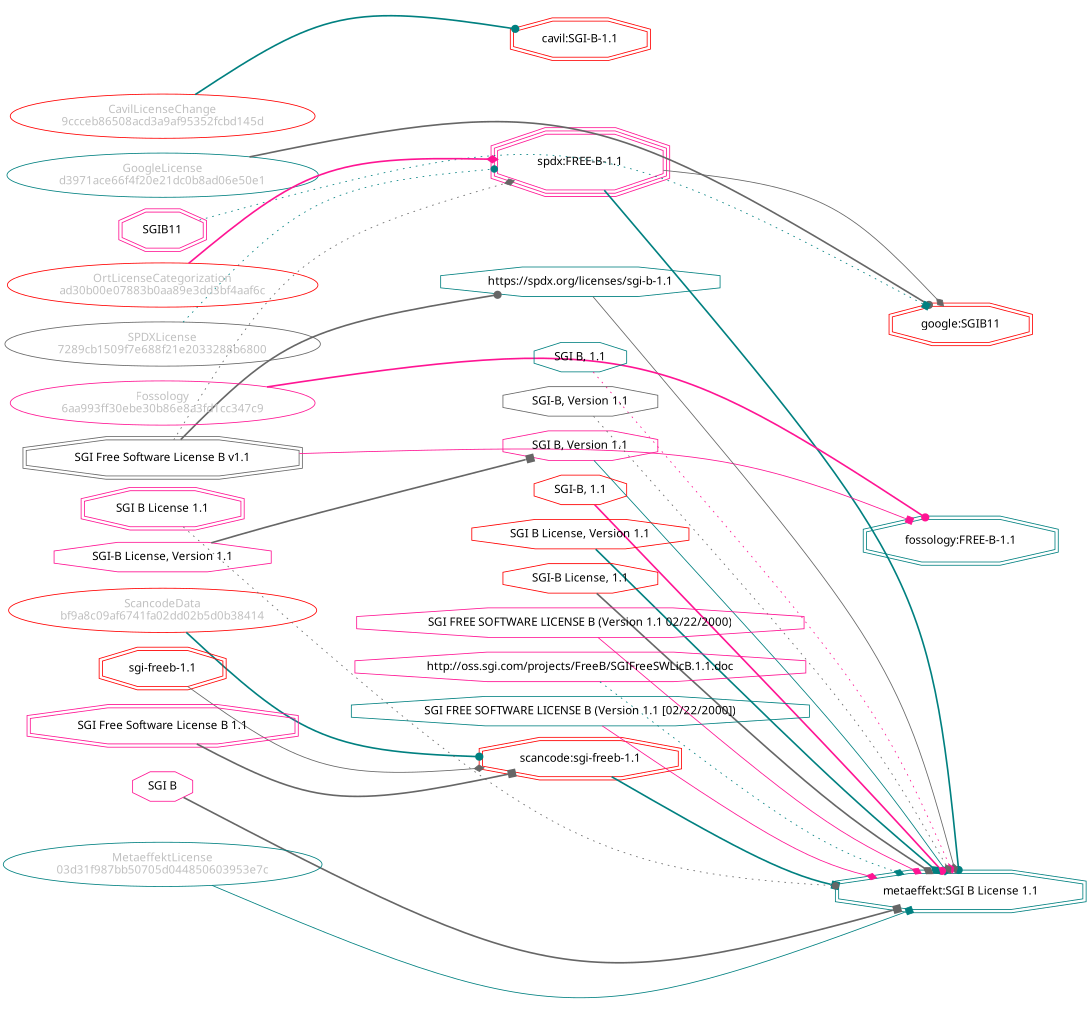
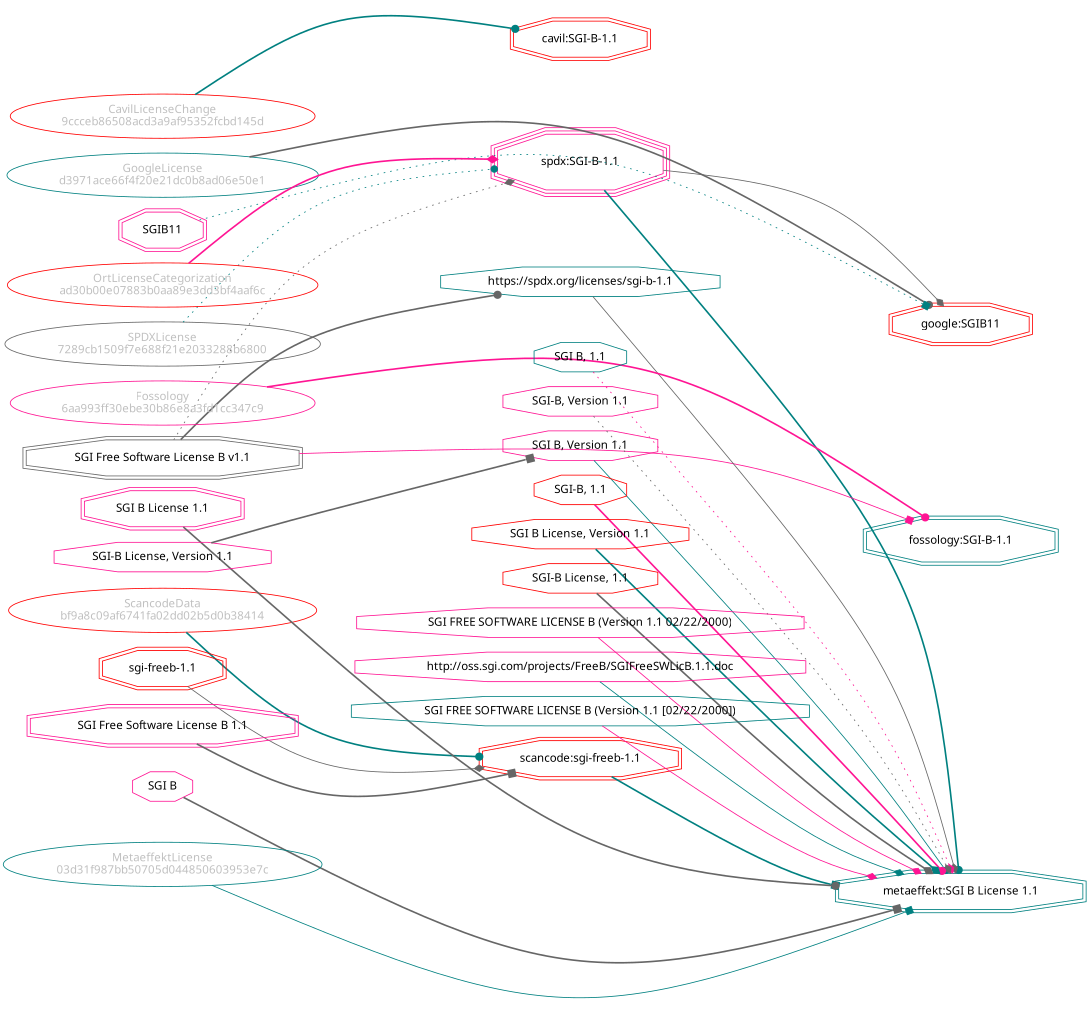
node "spdx:FREE-B-1.1": label "spdx:FREE-B-1.1" -> "spdx:SGI-B-1.1"
node "SGI-B, Version 1.1": color gray40 -> deeppink
node "fossology:FREE-B-1.1": label "fossology:FREE-B-1.1" -> "fossology:SGI-B-1.1"
edge "SGI B, Version 1.1" -> "metaeffekt:SGI B License 1.1": arrowhead box -> dot
edge "SGI B License 1.1" -> "metaeffekt:SGI B License 1.1": style dotted -> bold
edge "http://oss.sgi.com/projects/FreeB/SGIFreeSWLicB.1.1.doc" -> "metaeffekt:SGI B License 1.1": style dotted -> solid
